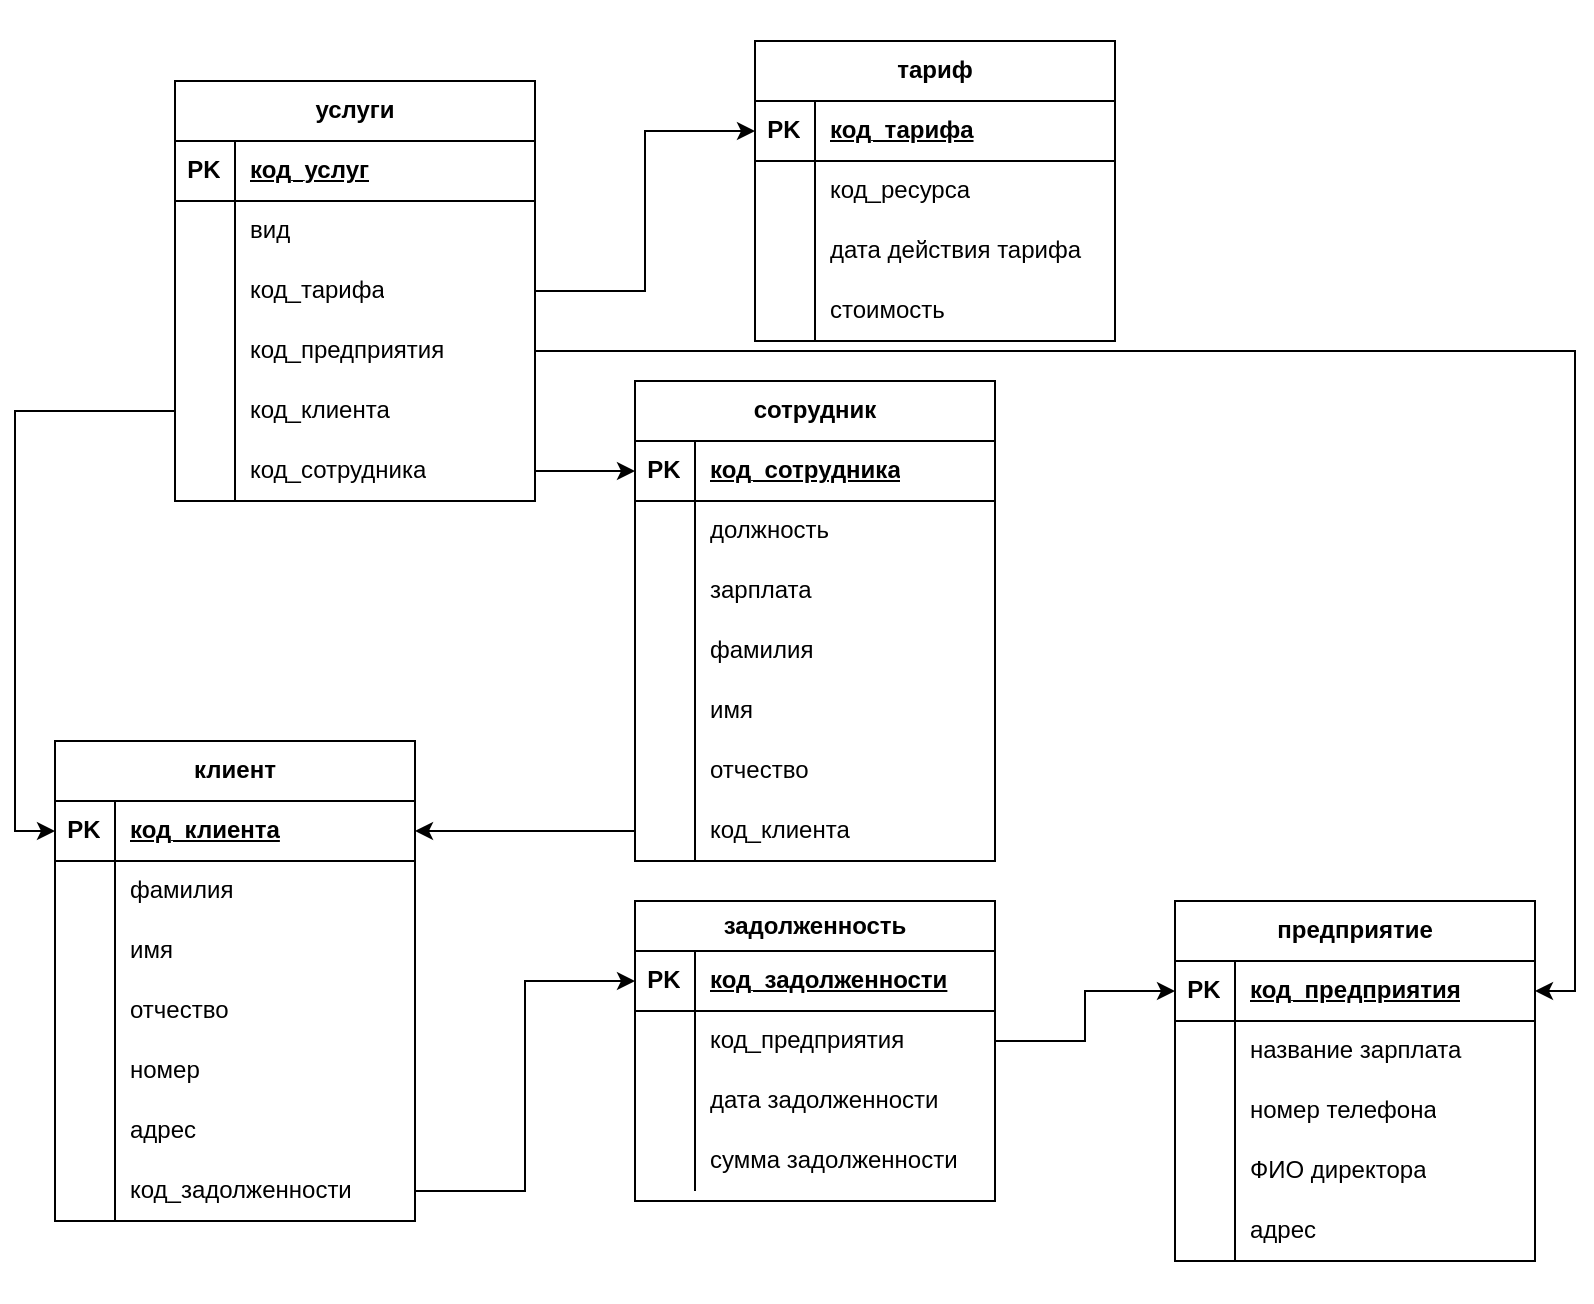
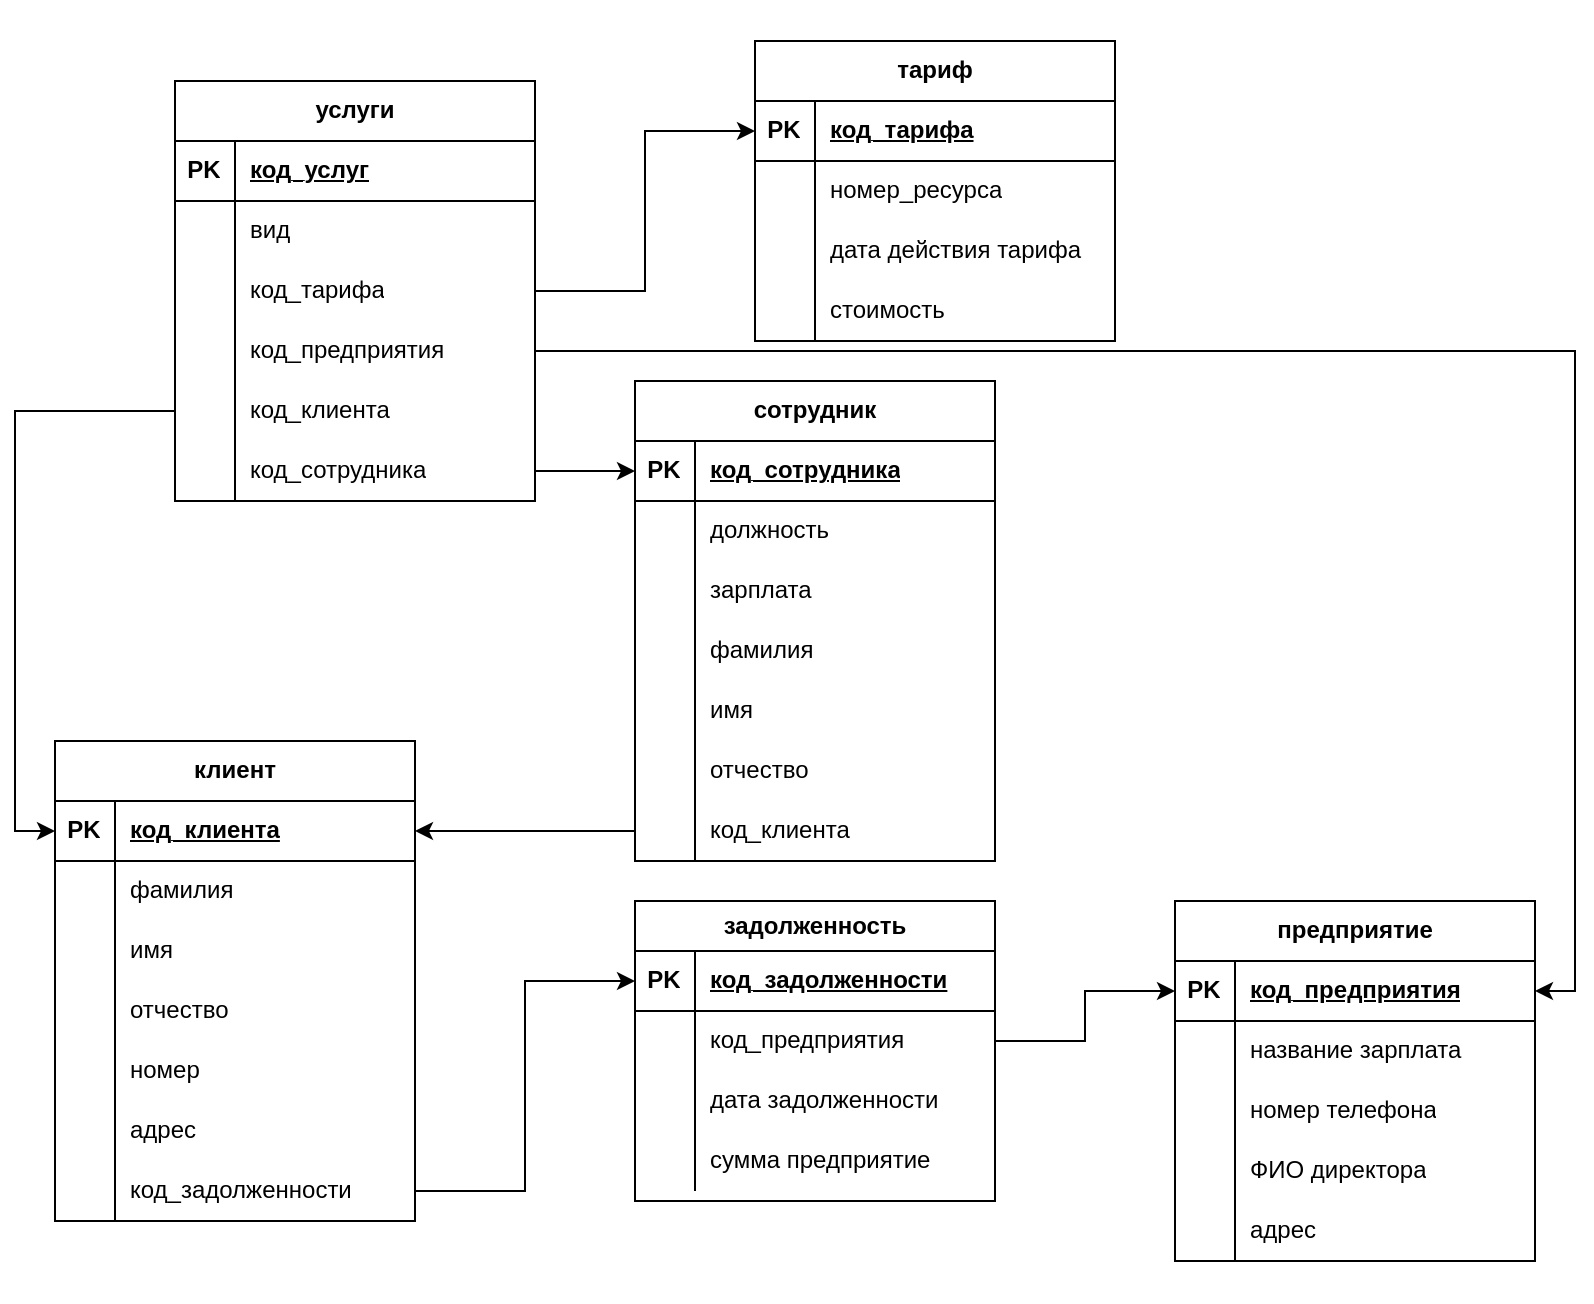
node "код_ресурса": label "код_ресурса" -> "номер_ресурса"
node "сумма задолженности": label "сумма задолженности" -> "сумма предприятие"
